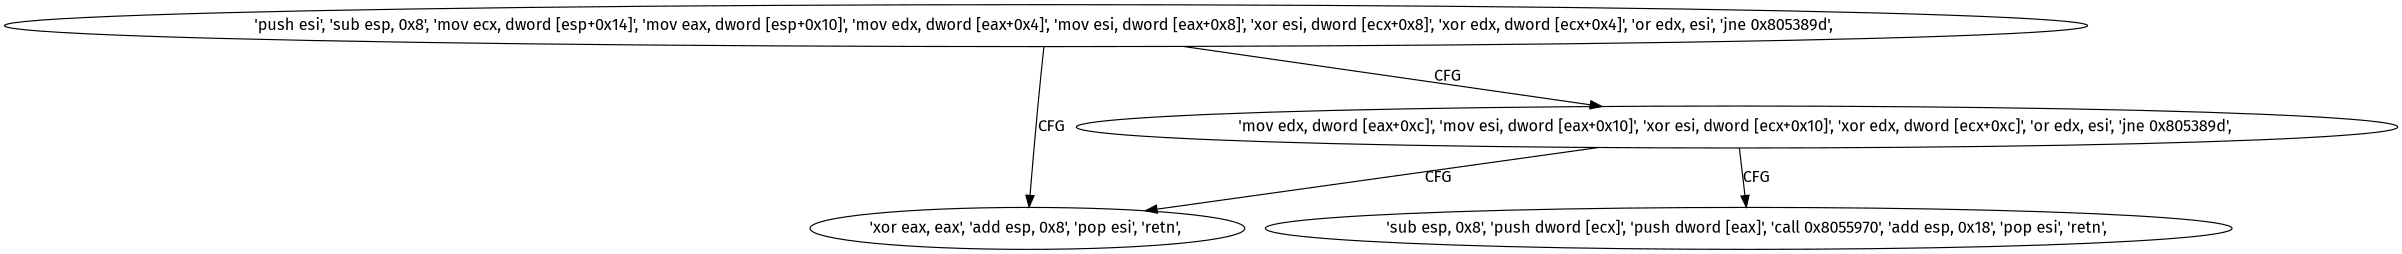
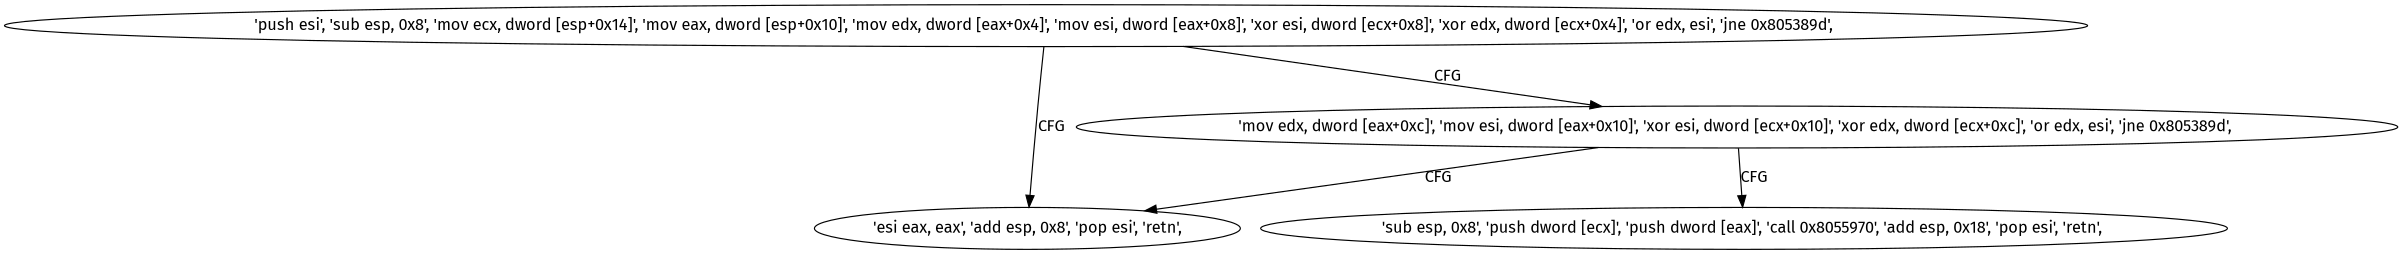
node "'xor eax, eax', 'add esp, 0x8', 'pop esi', 'retn',": label "'xor eax, eax', 'add esp, 0x8', 'pop esi', 'retn'," -> "'esi eax, eax', 'add esp, 0x8', 'pop esi', 'retn',"
